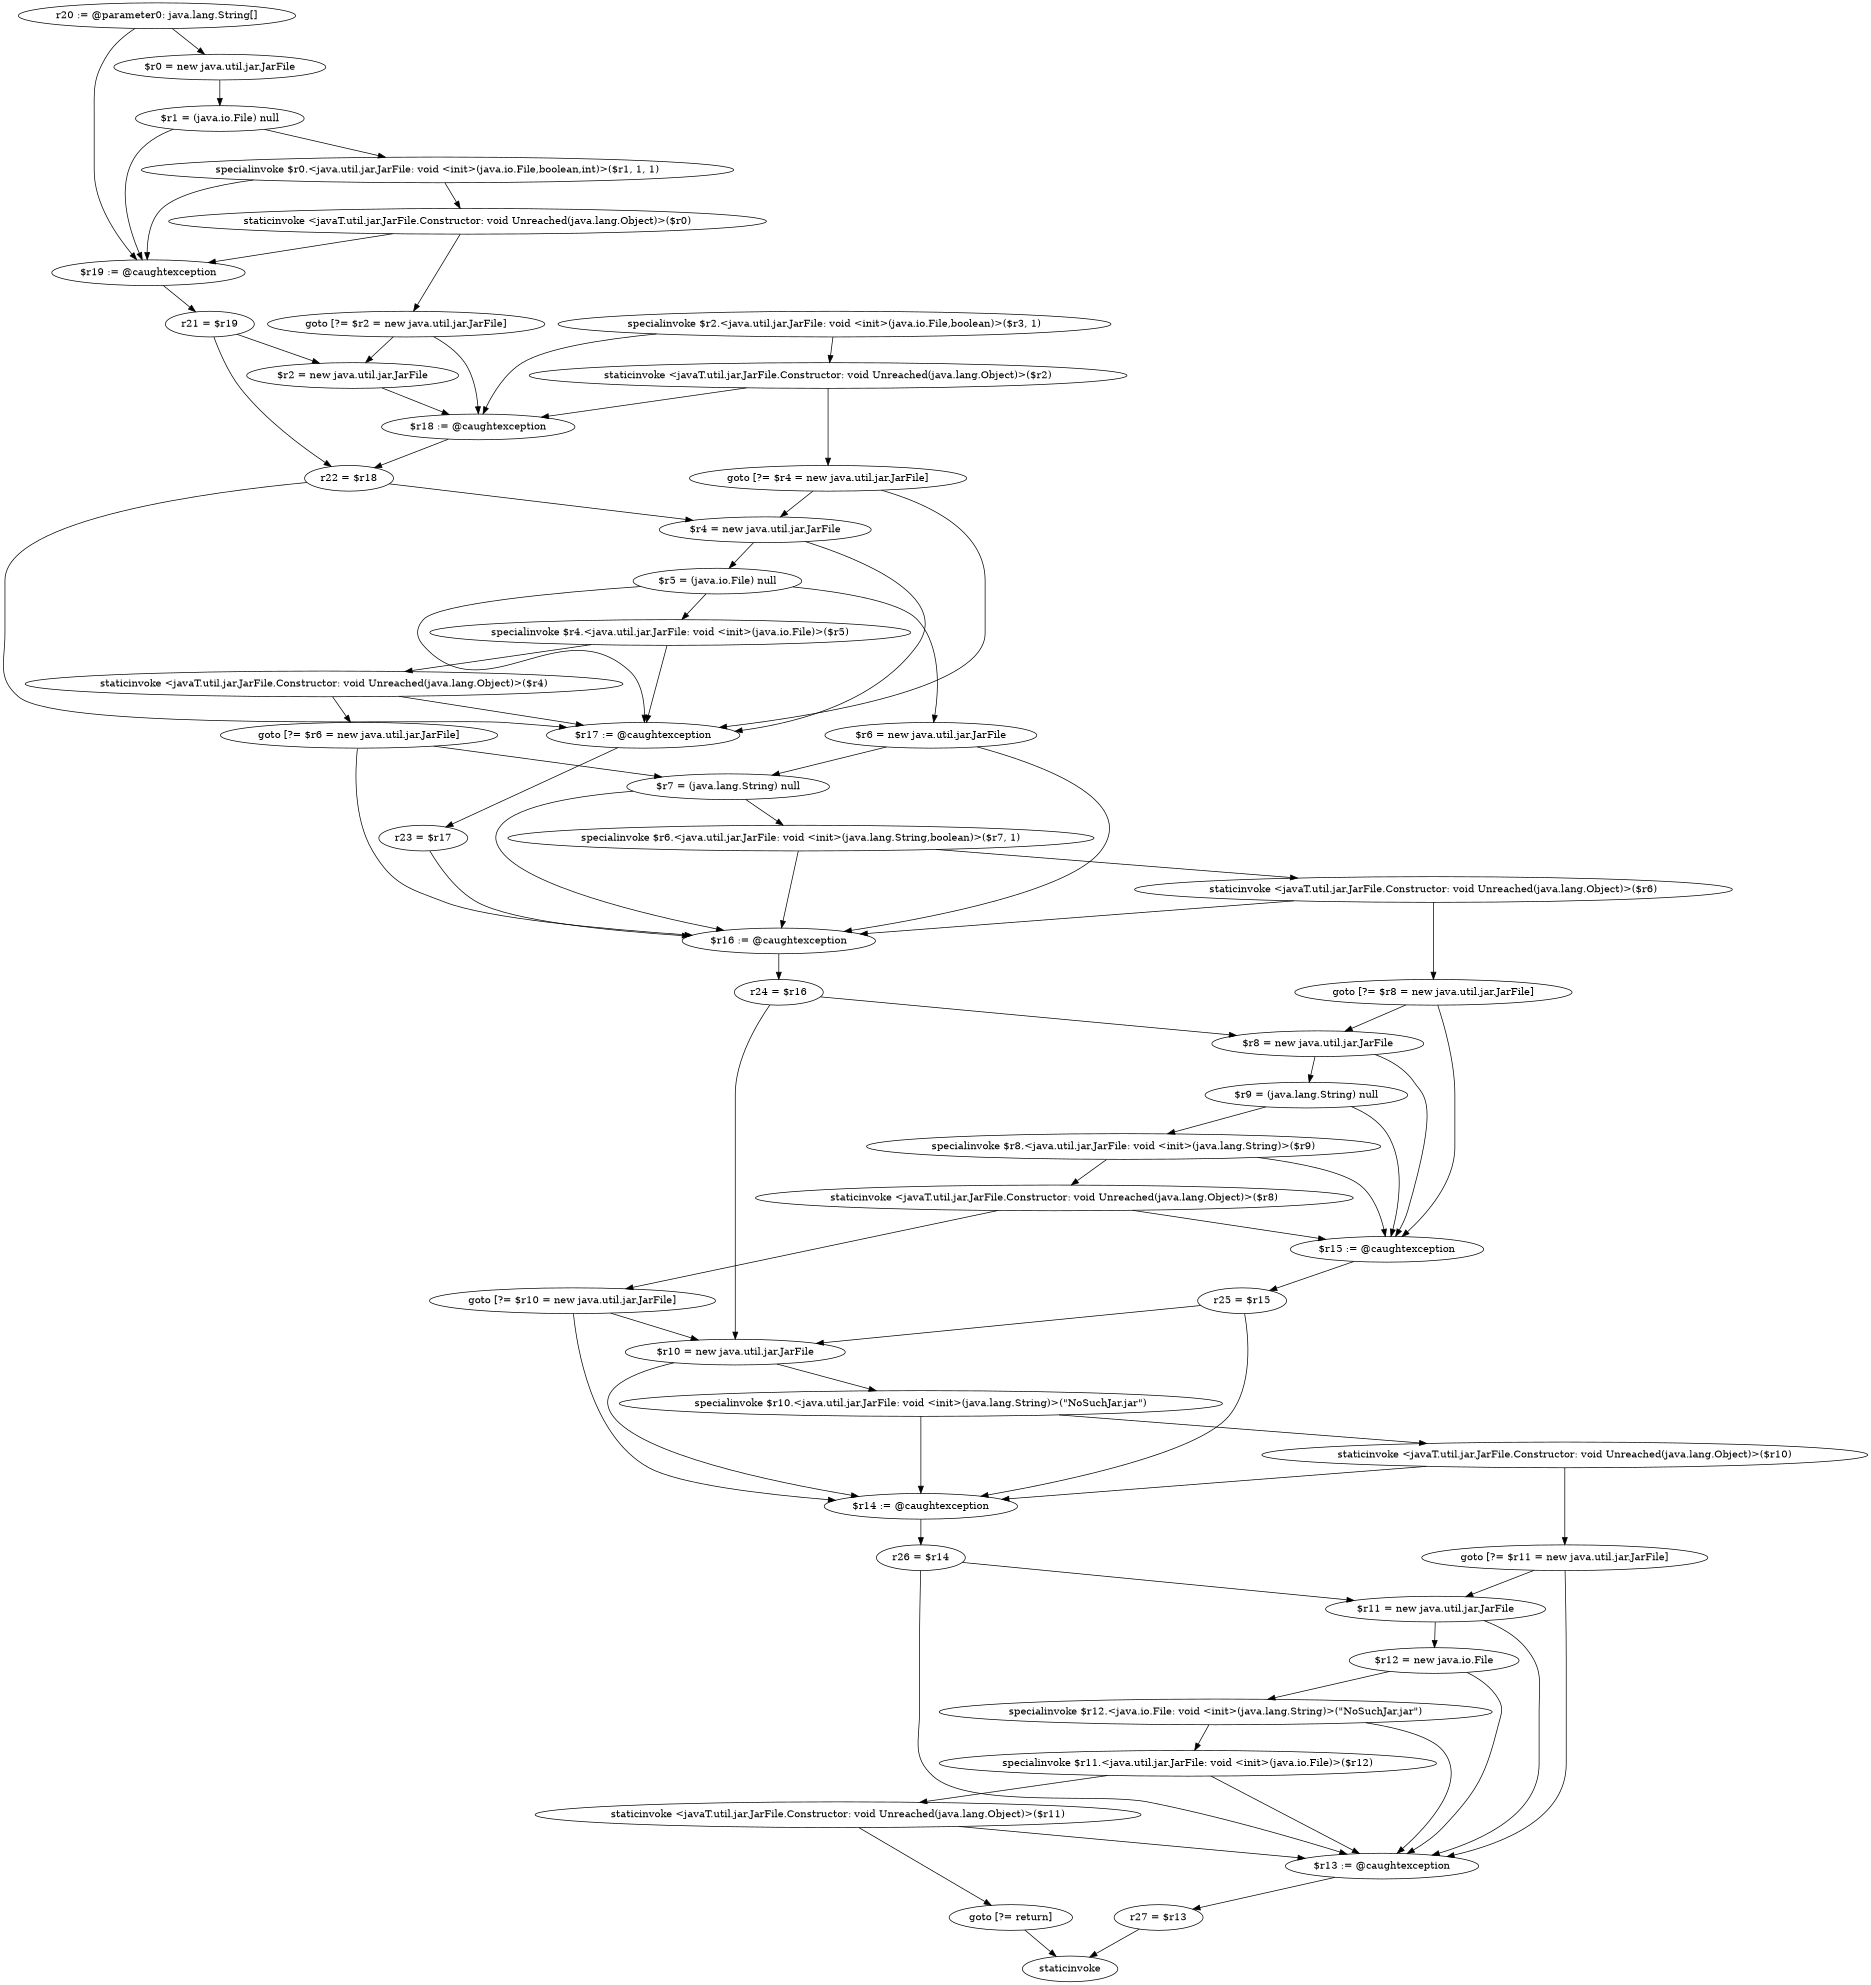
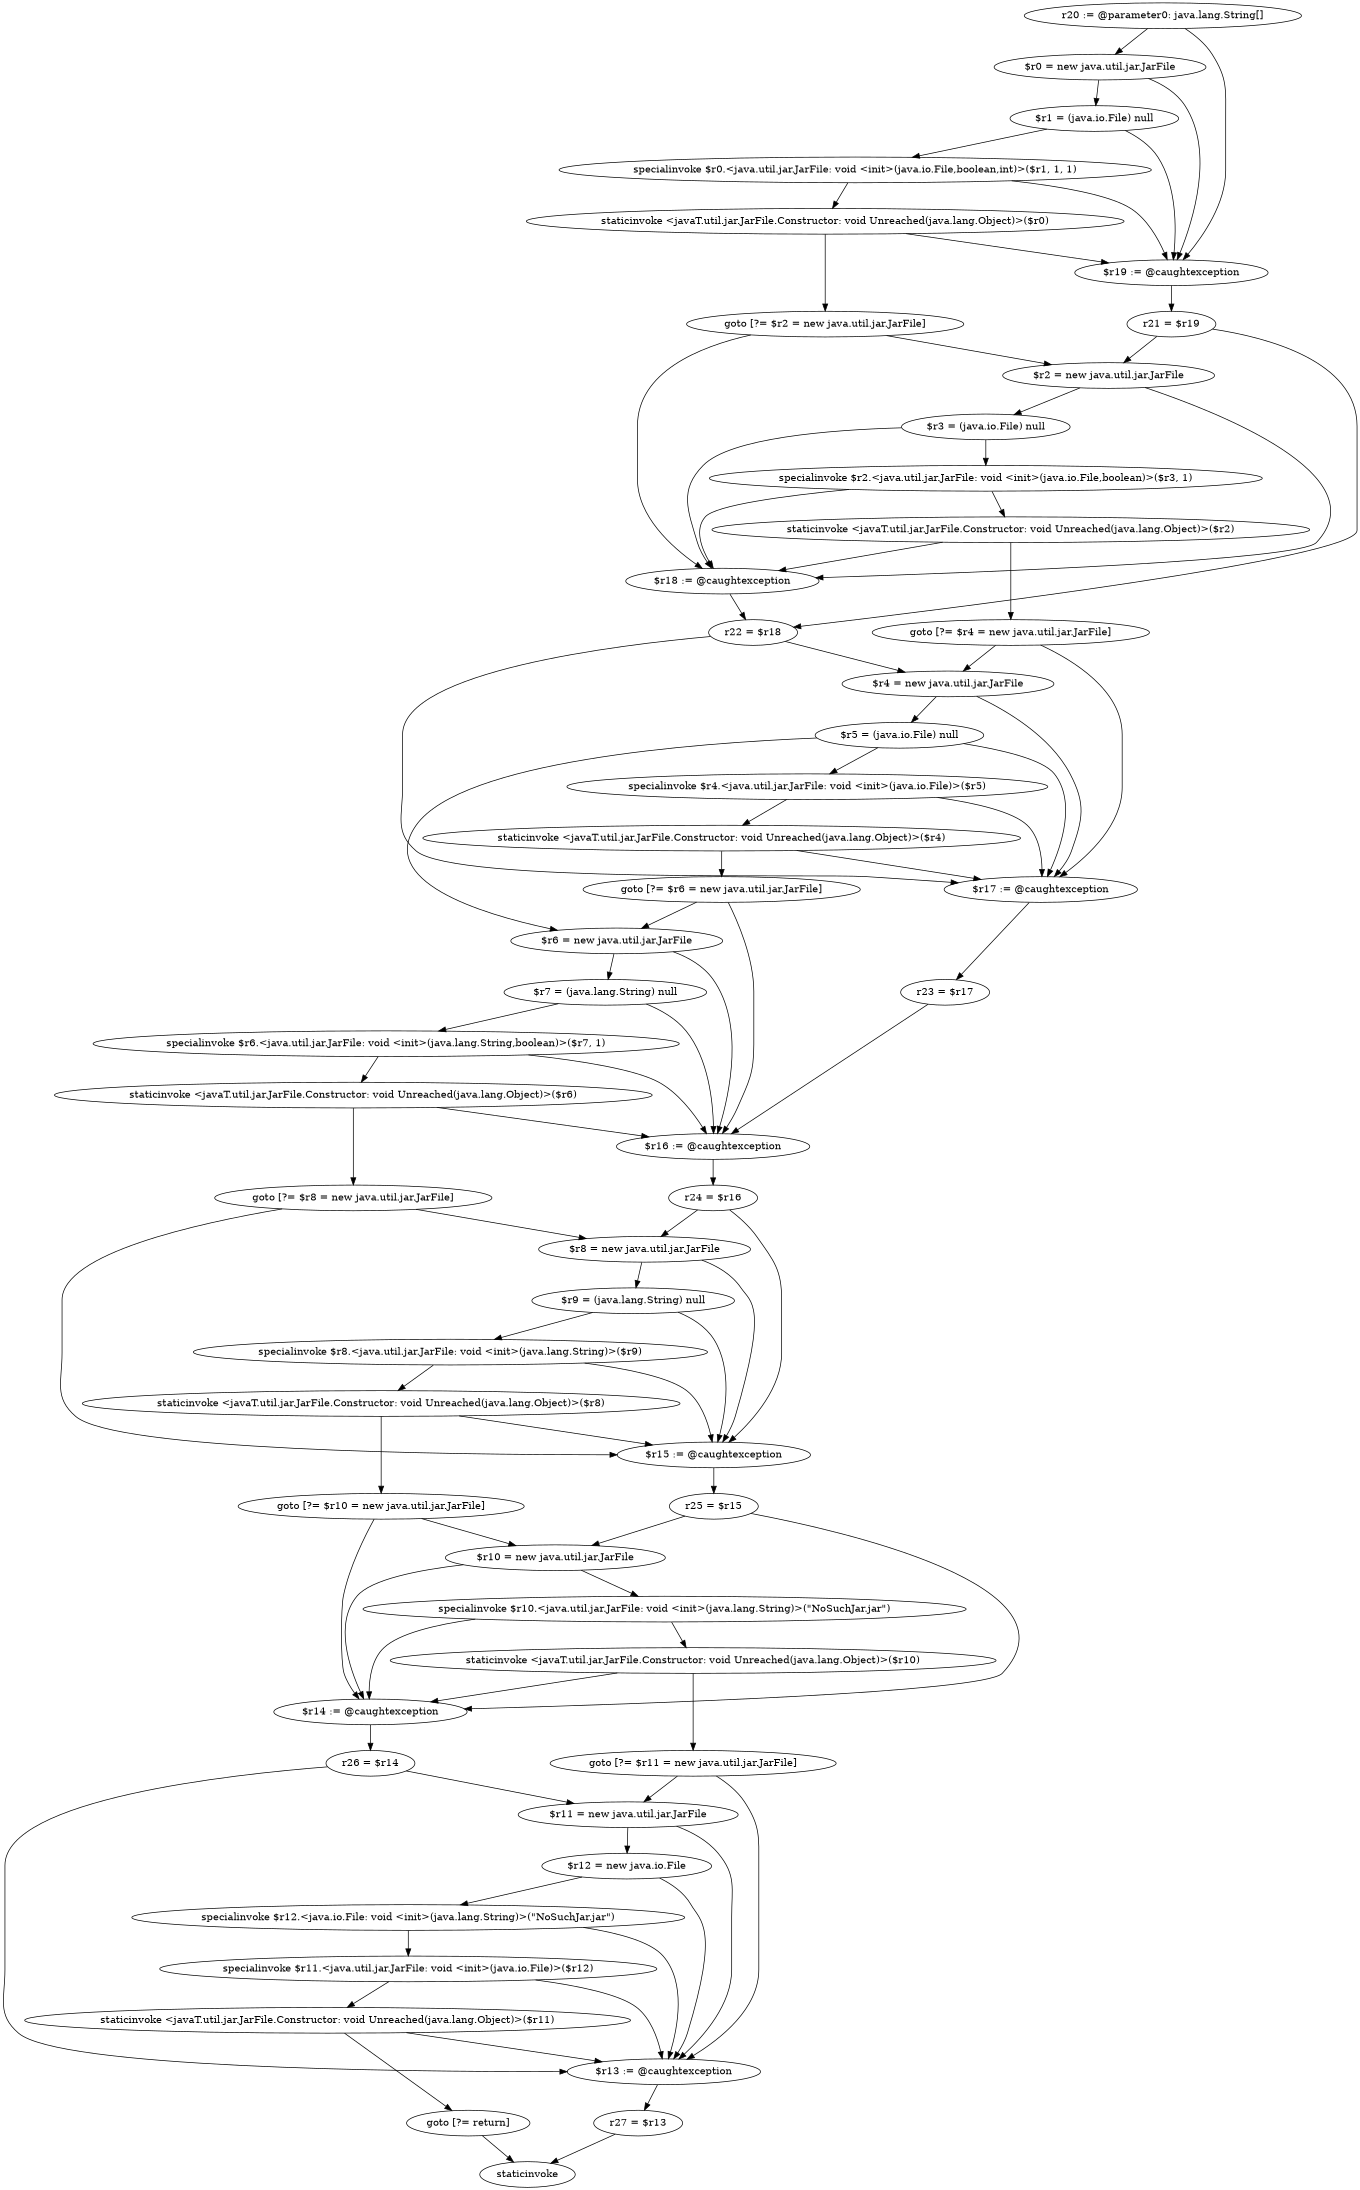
edge "$r0 = new java.util.jar.JarFile" -> "$r19 := @caughtexception": added
node "$r3 = (java.io.File) null": added
edge "goto [?= $r6 = new java.util.jar.JarFile]" -> "$r7 = (java.lang.String) null": now "goto [?= $r6 = new java.util.jar.JarFile]" -> "$r6 = new java.util.jar.JarFile"
edge "r24 = $r16" -> "$r10 = new java.util.jar.JarFile": now "r24 = $r16" -> "$r15 := @caughtexception"
